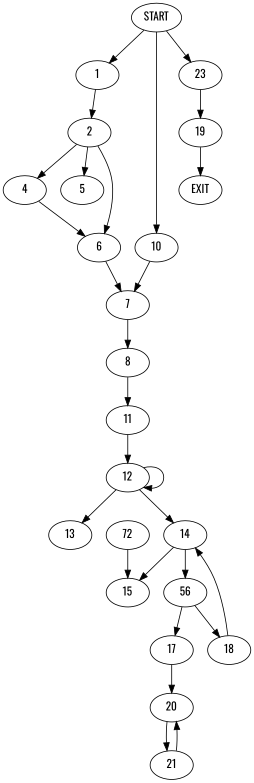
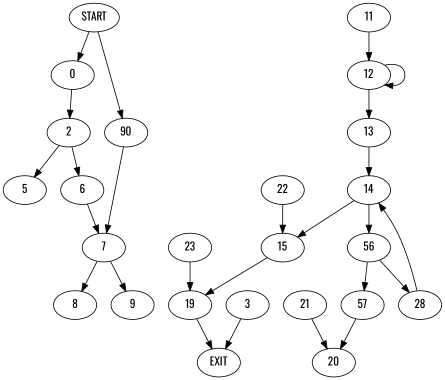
edge "START" -> "23": removed
node "1": label "1" -> "0"
node "4": removed
node "10": label "10" -> "90"
edge "15" -> "19": added
node "9": added
node "3": added
edge "8" -> "11": removed
edge "12" -> "14": now "13" -> "14"
node "72": label "72" -> "22"
node "17": label "17" -> "57"
node "18": label "18" -> "28"
edge "20" -> "21": removed
